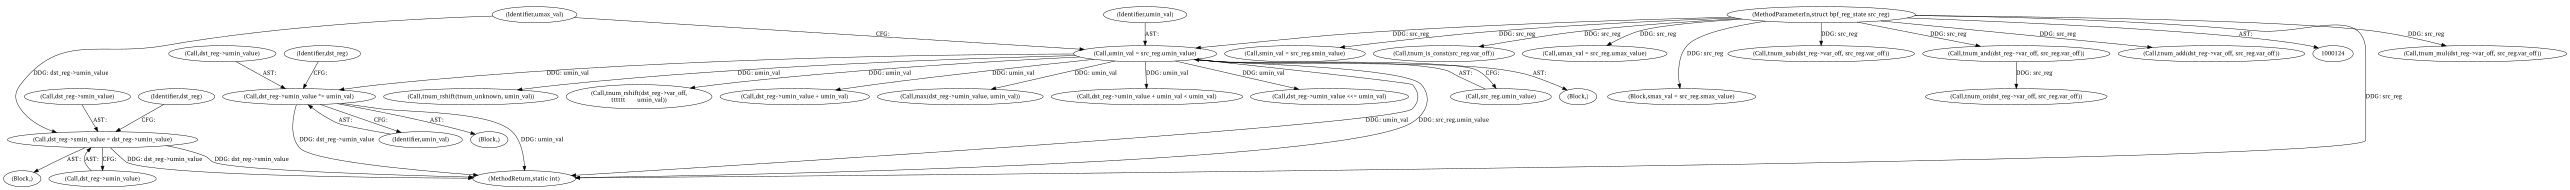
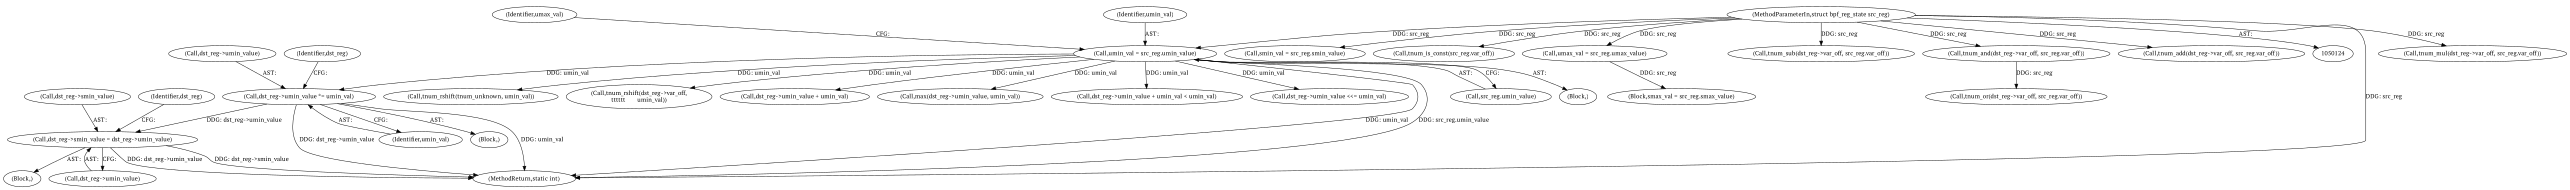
edge "(MethodParameterIn,struct bpf_reg_state src_reg)" -> "(Block,smax_val = src_reg.smax_value)": now "(Call,umax_val = src_reg.umax_value)" -> "(Block,smax_val = src_reg.smax_value)"
edge "(Identifier,umax_val)" -> "(Call,dst_reg->smin_value = dst_reg->umin_value)": now "(Call,dst_reg->umin_value *= umin_val)" -> "(Call,dst_reg->smin_value = dst_reg->umin_value)"
node "1000124": label "1000124" -> "1050124"
